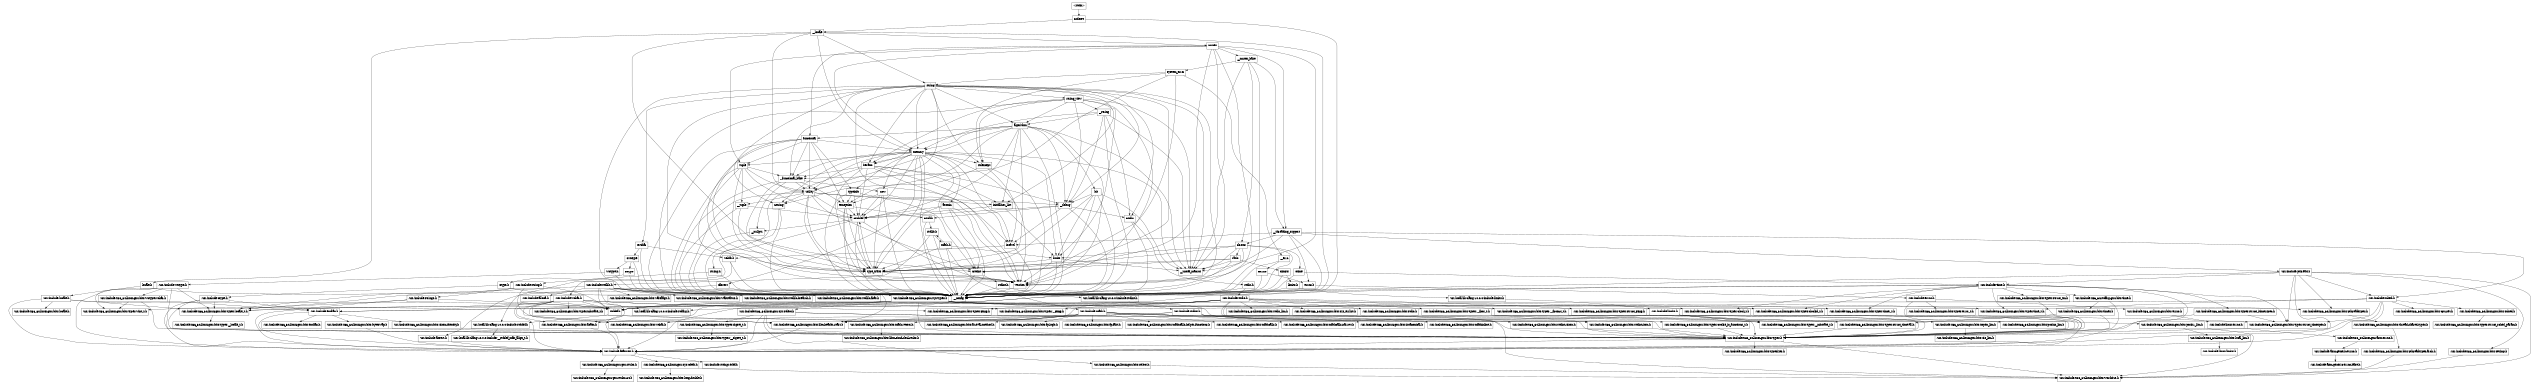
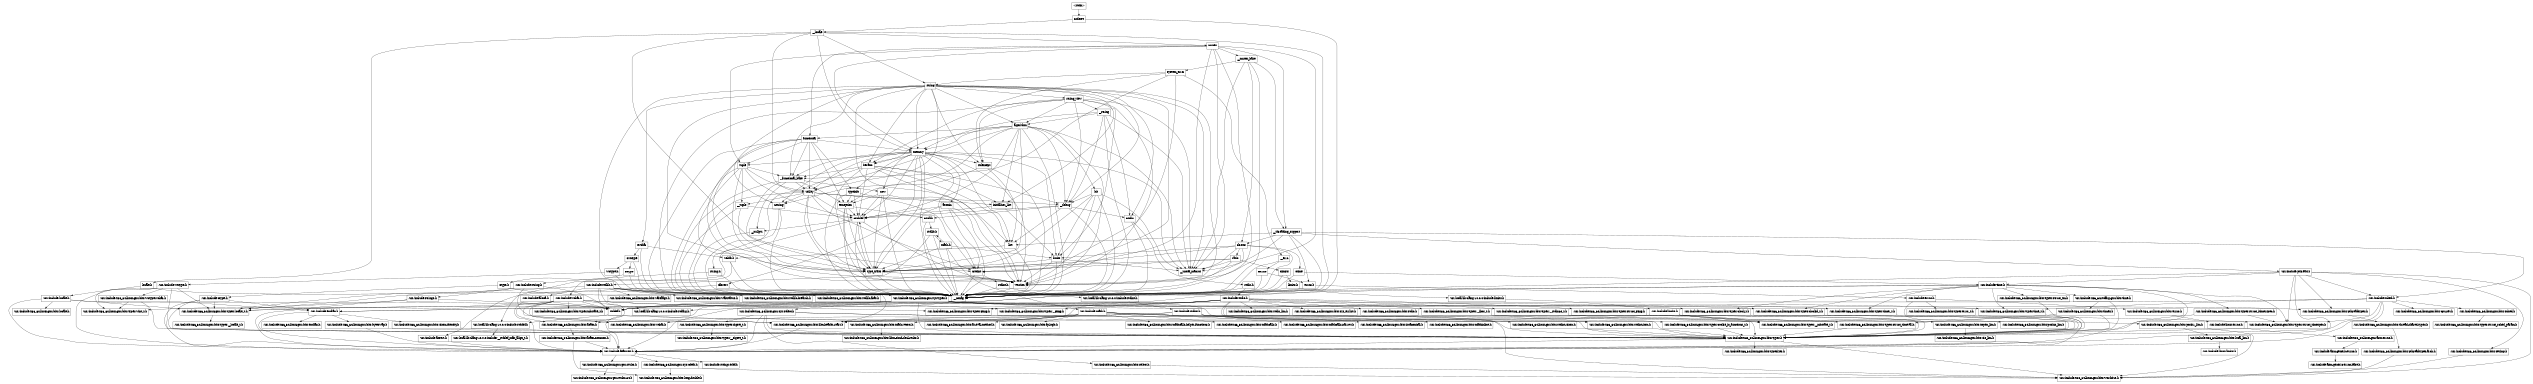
node "iosfwd": label "iosfwd" -> "list"
node "/usr/include/x86_64-linux-gnu/bits/types/__fpos64_t.h": label "/usr/include/x86_64-linux-gnu/bits/types/__fpos64_t.h" -> "/usr/include/x86_64-linux-gnu/bits/types/__stdin64_t.h"
node "/usr/include/x86_64-linux-gnu/bits/fp-fast.h": removed
node "/usr/include/x86_64-linux-gnu/bits/floatn-common.h": added
